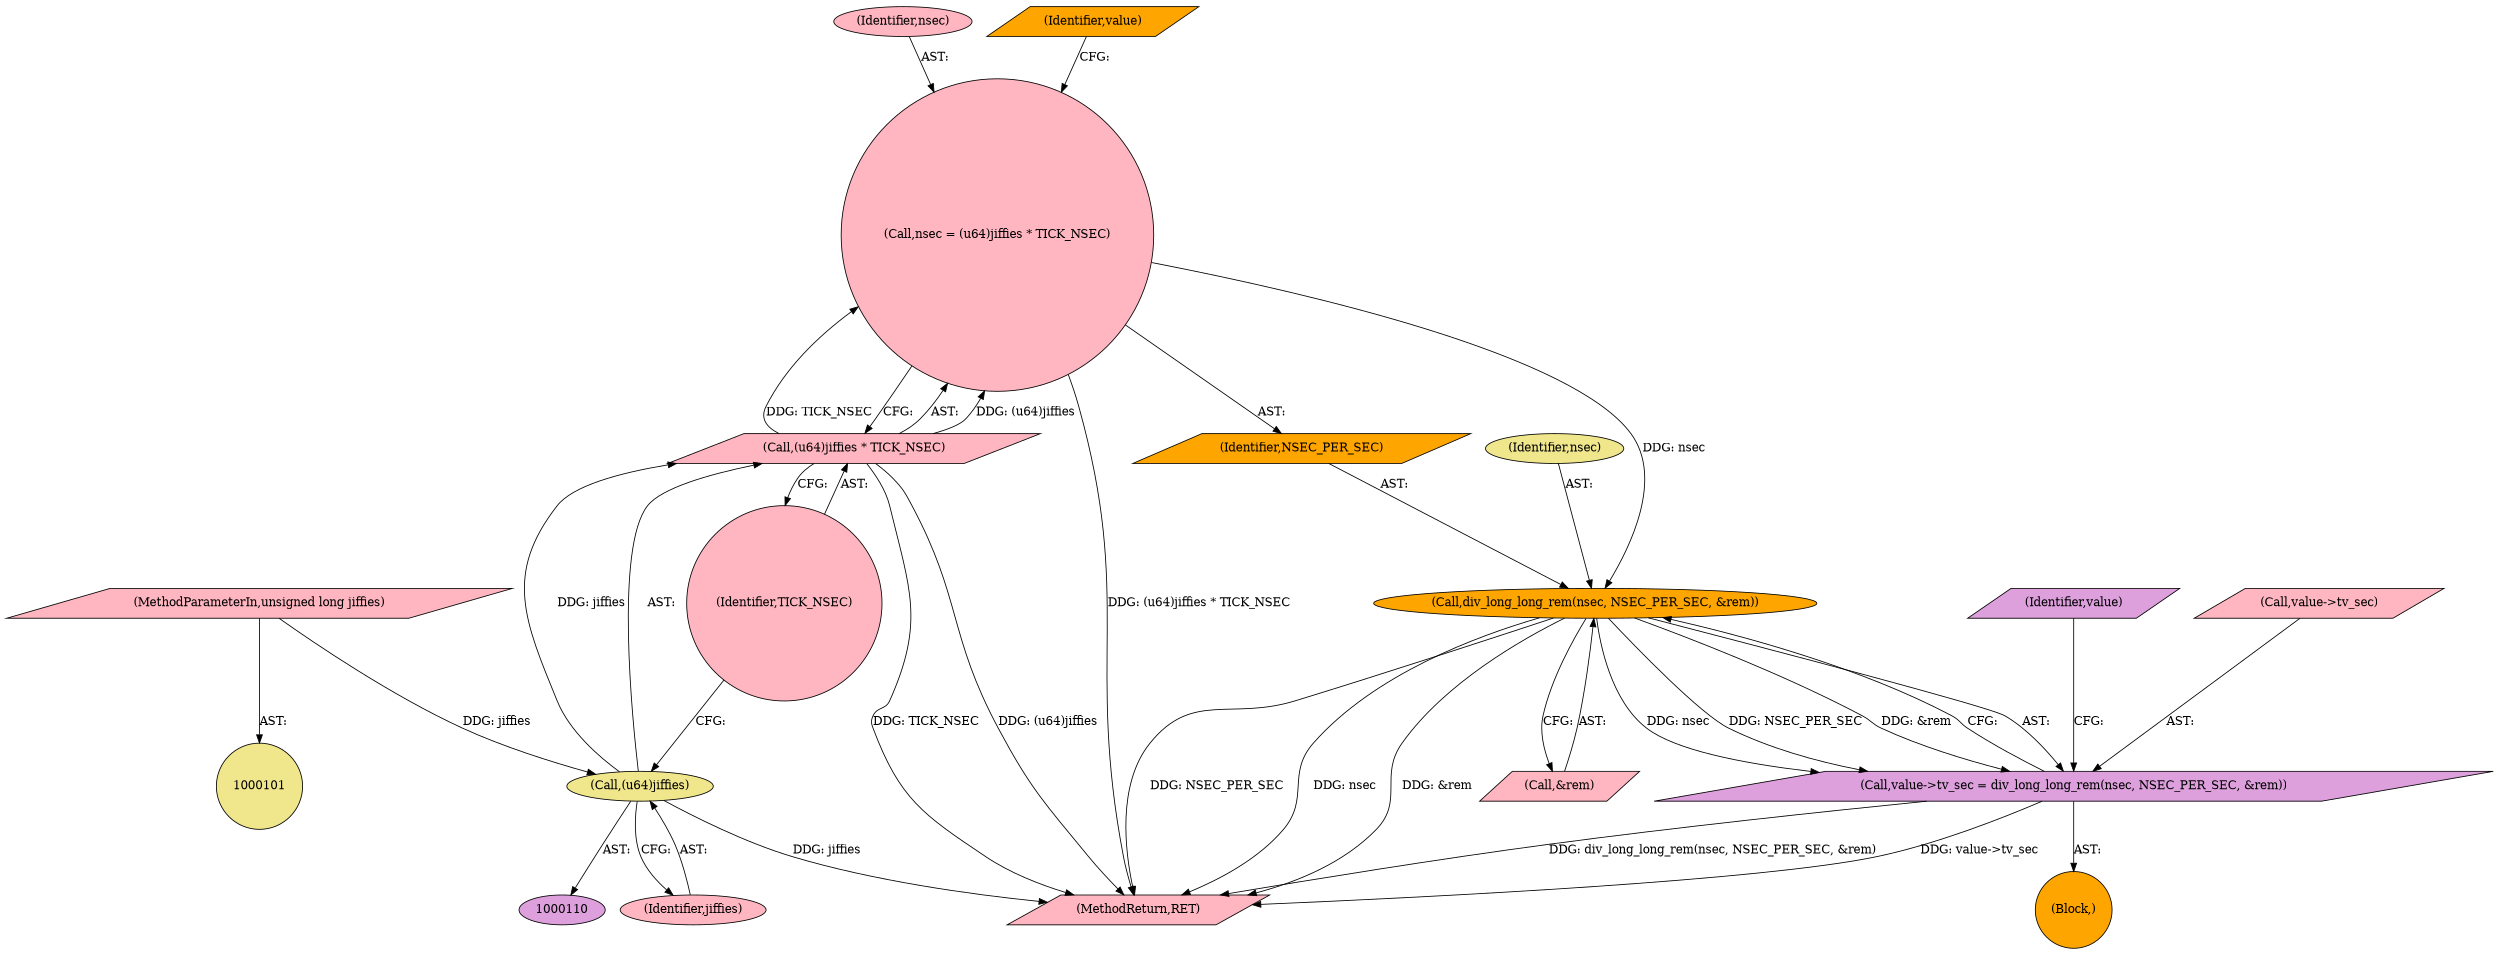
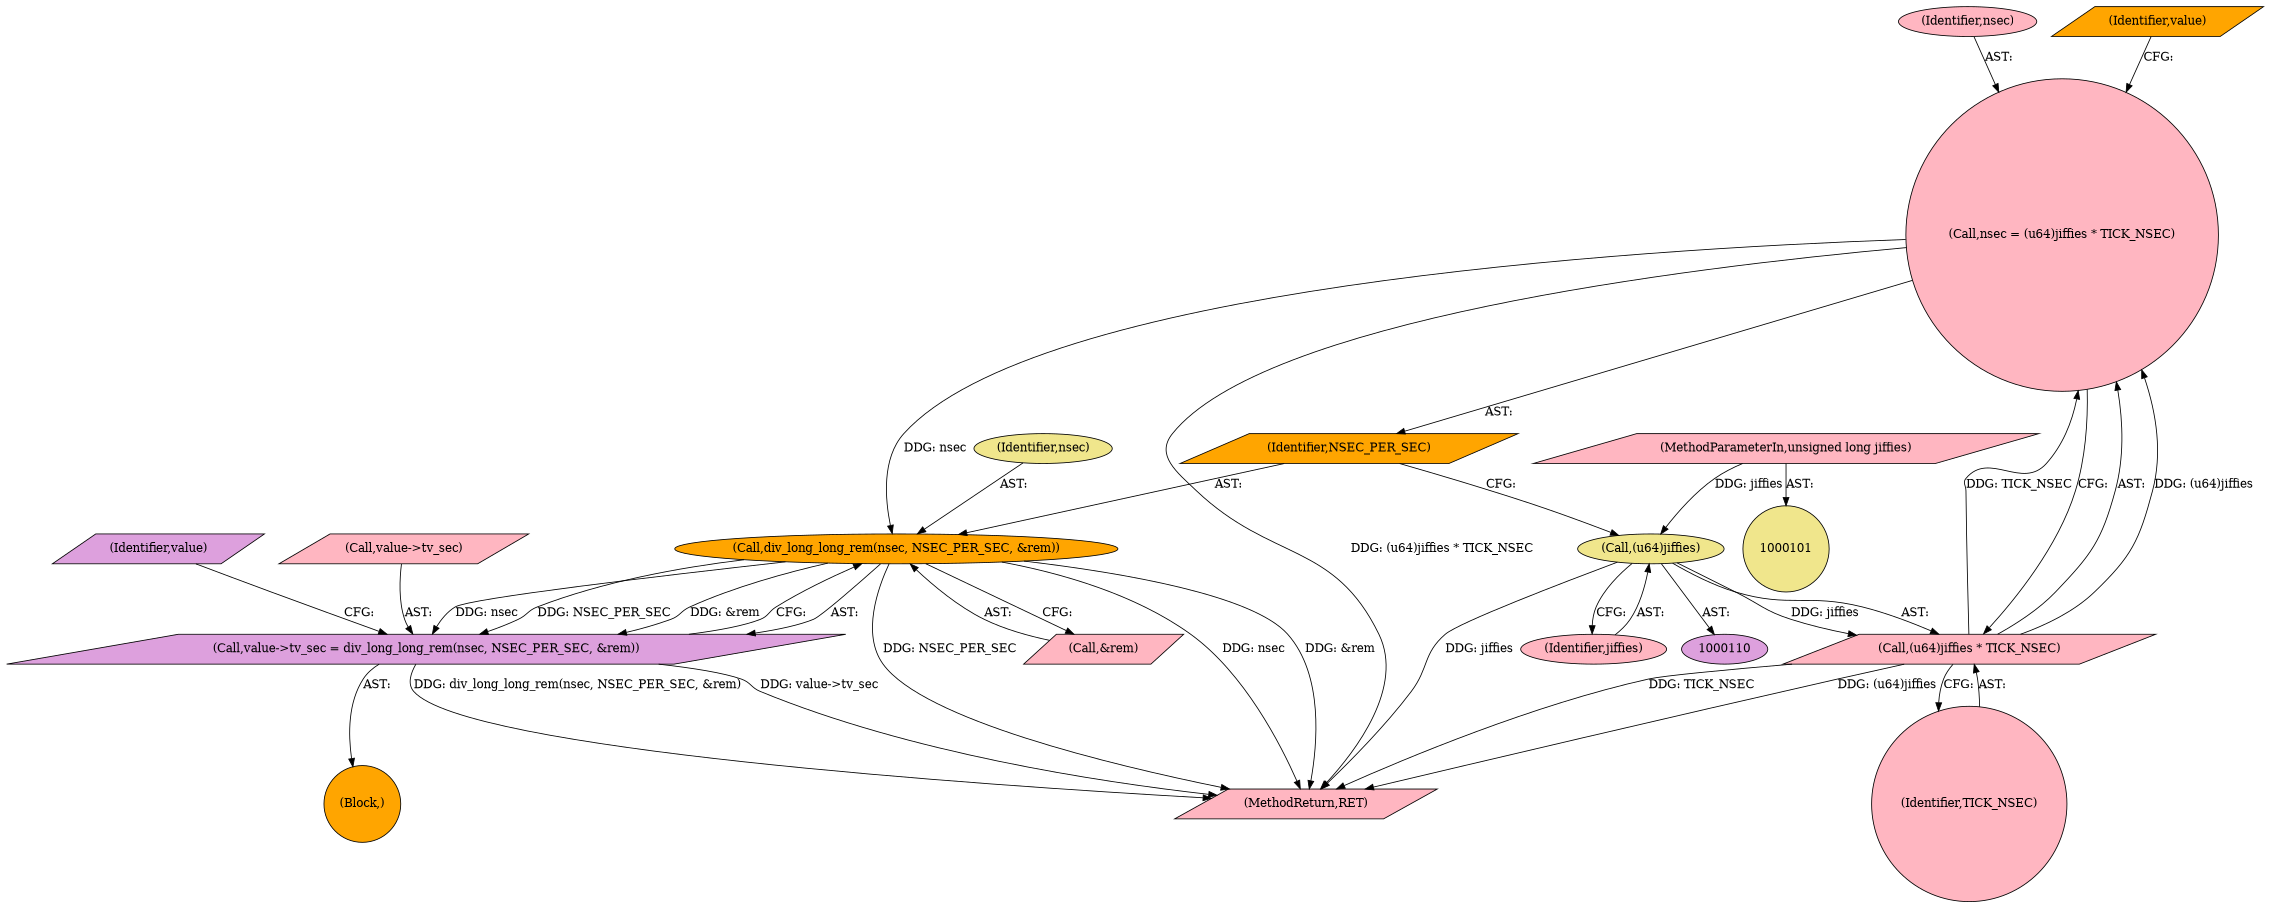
edge "(Identifier,TICK_NSEC)" -> "(Call,(u64)jiffies)": now "(Identifier,NSEC_PER_SEC)" -> "(Call,(u64)jiffies)"
